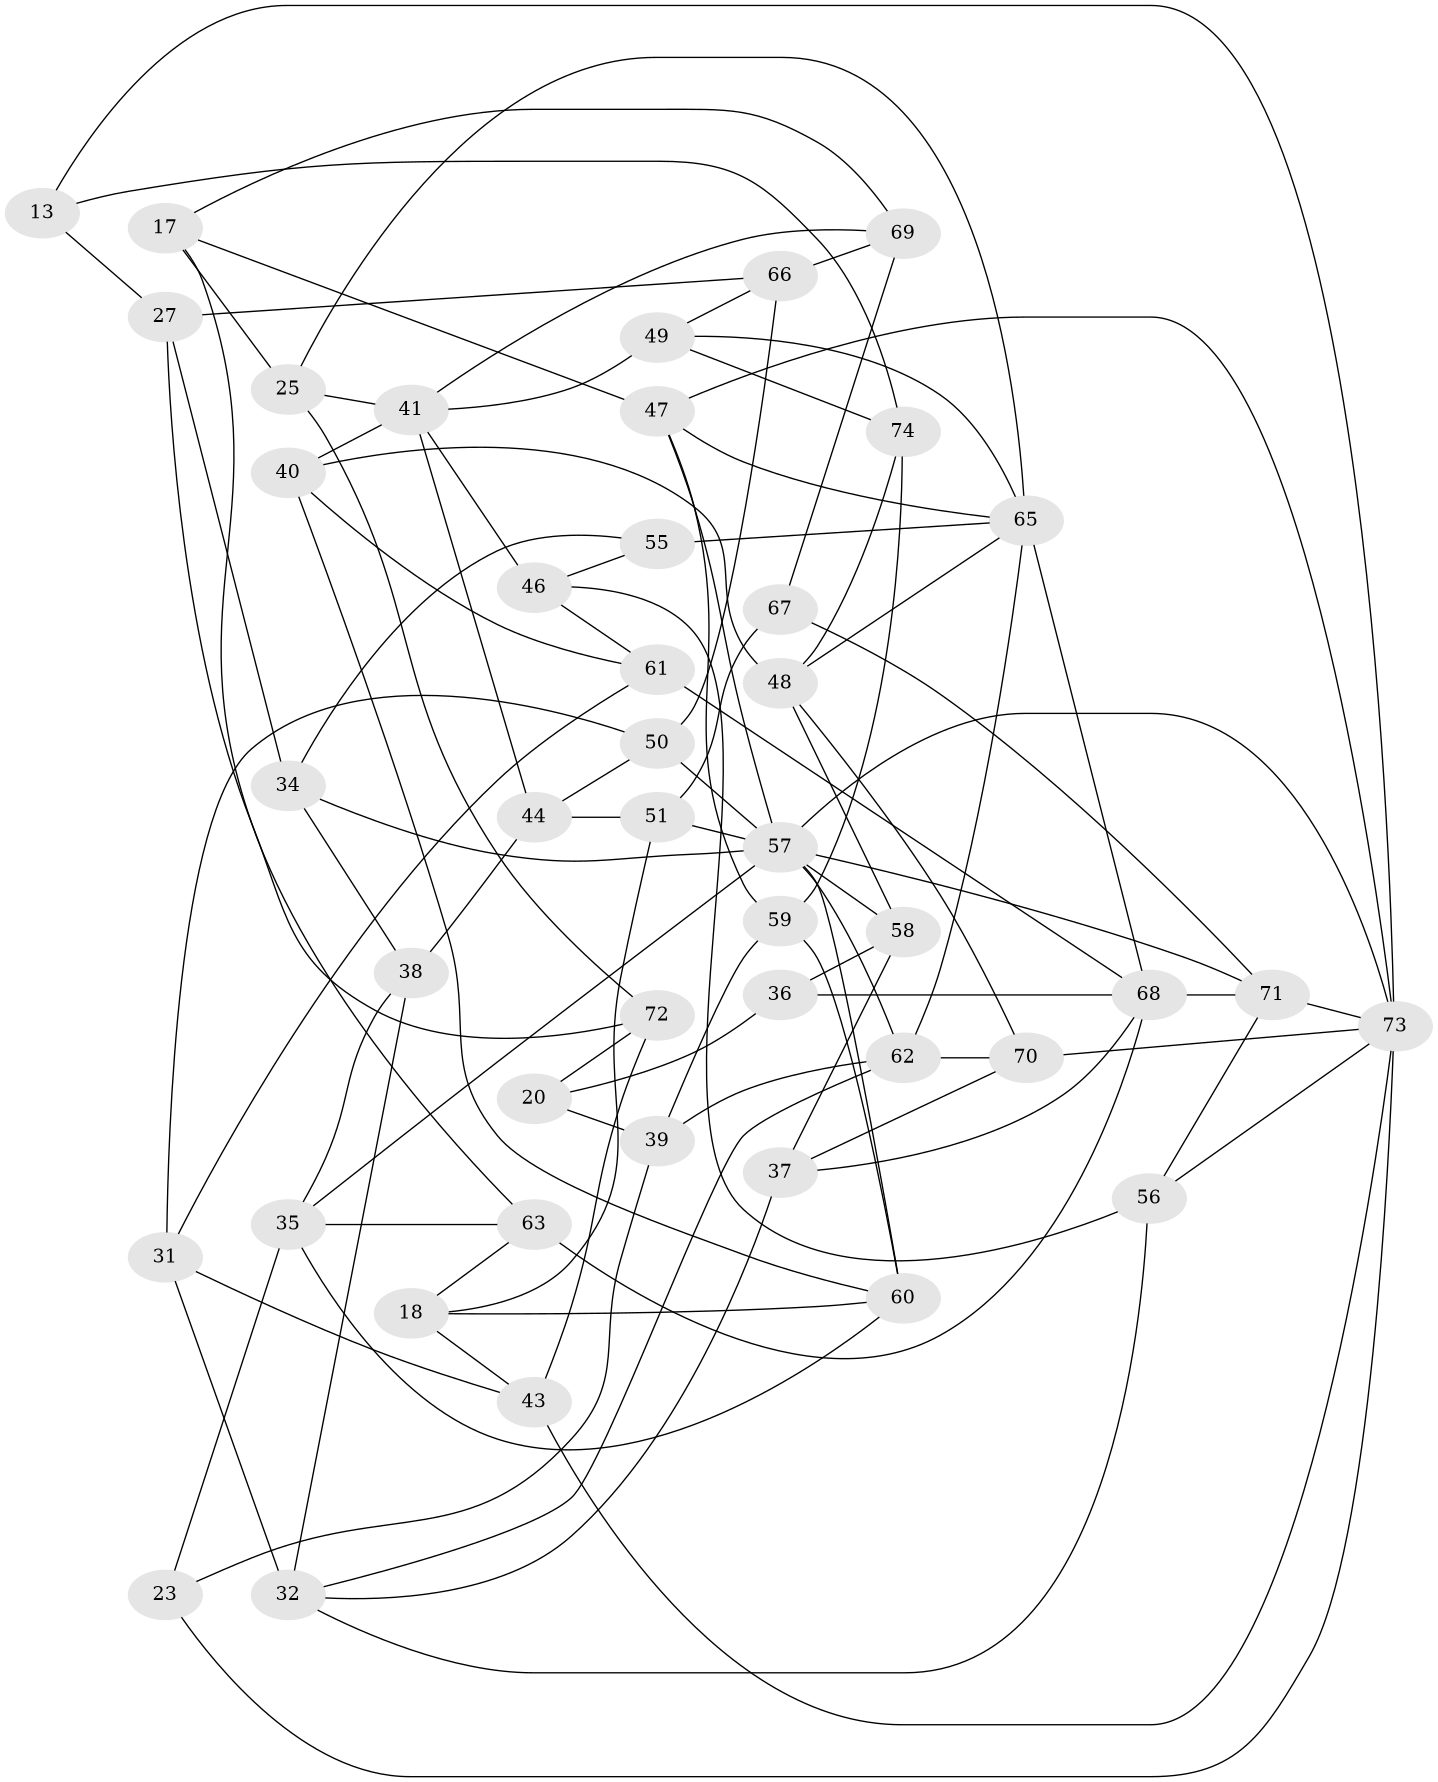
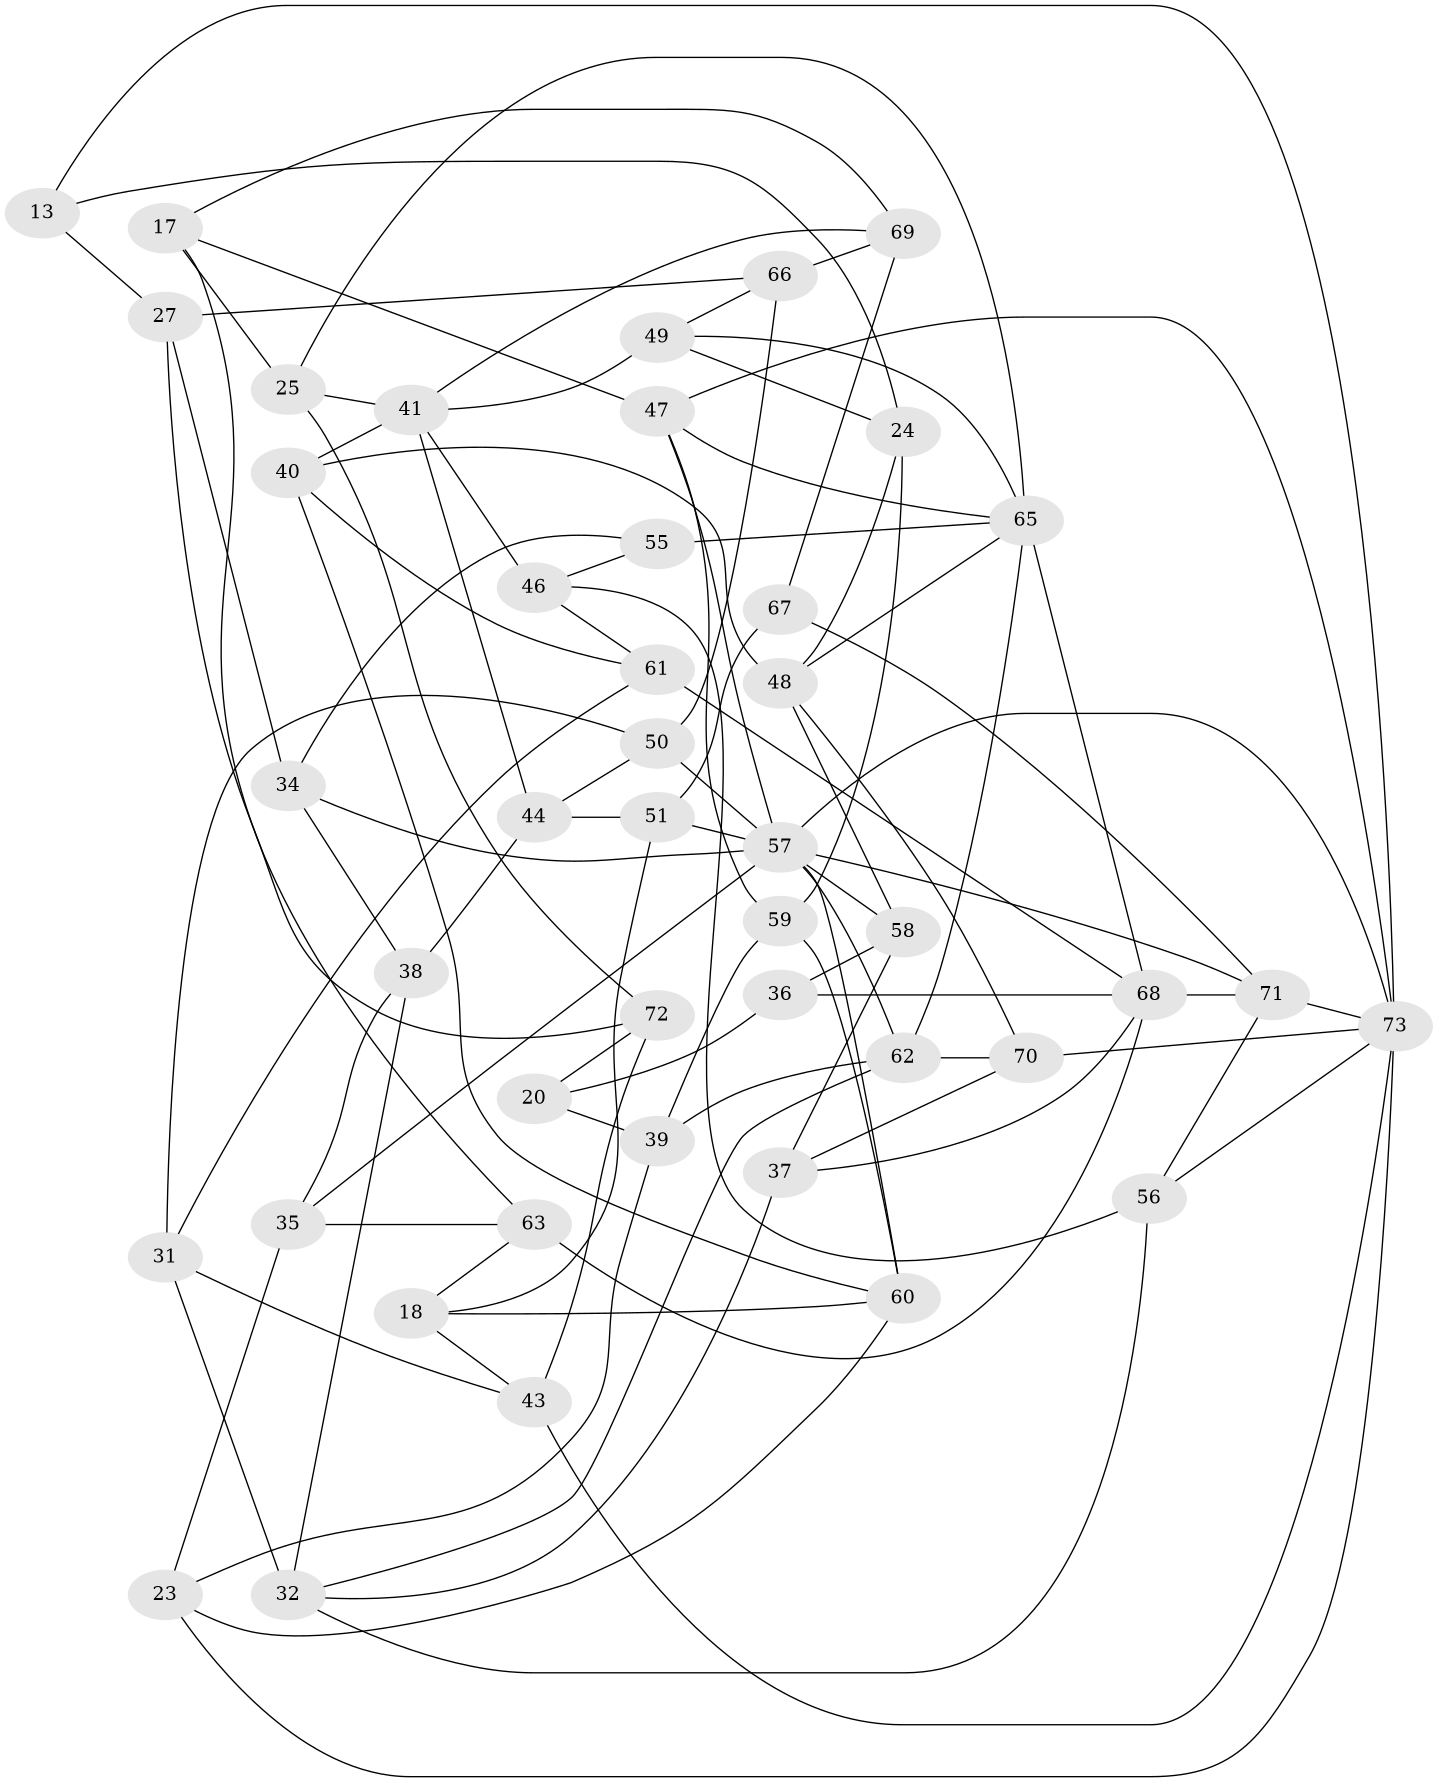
node "74": label "74" -> "24"
edge "35" -- "60": now "23" -- "60"
